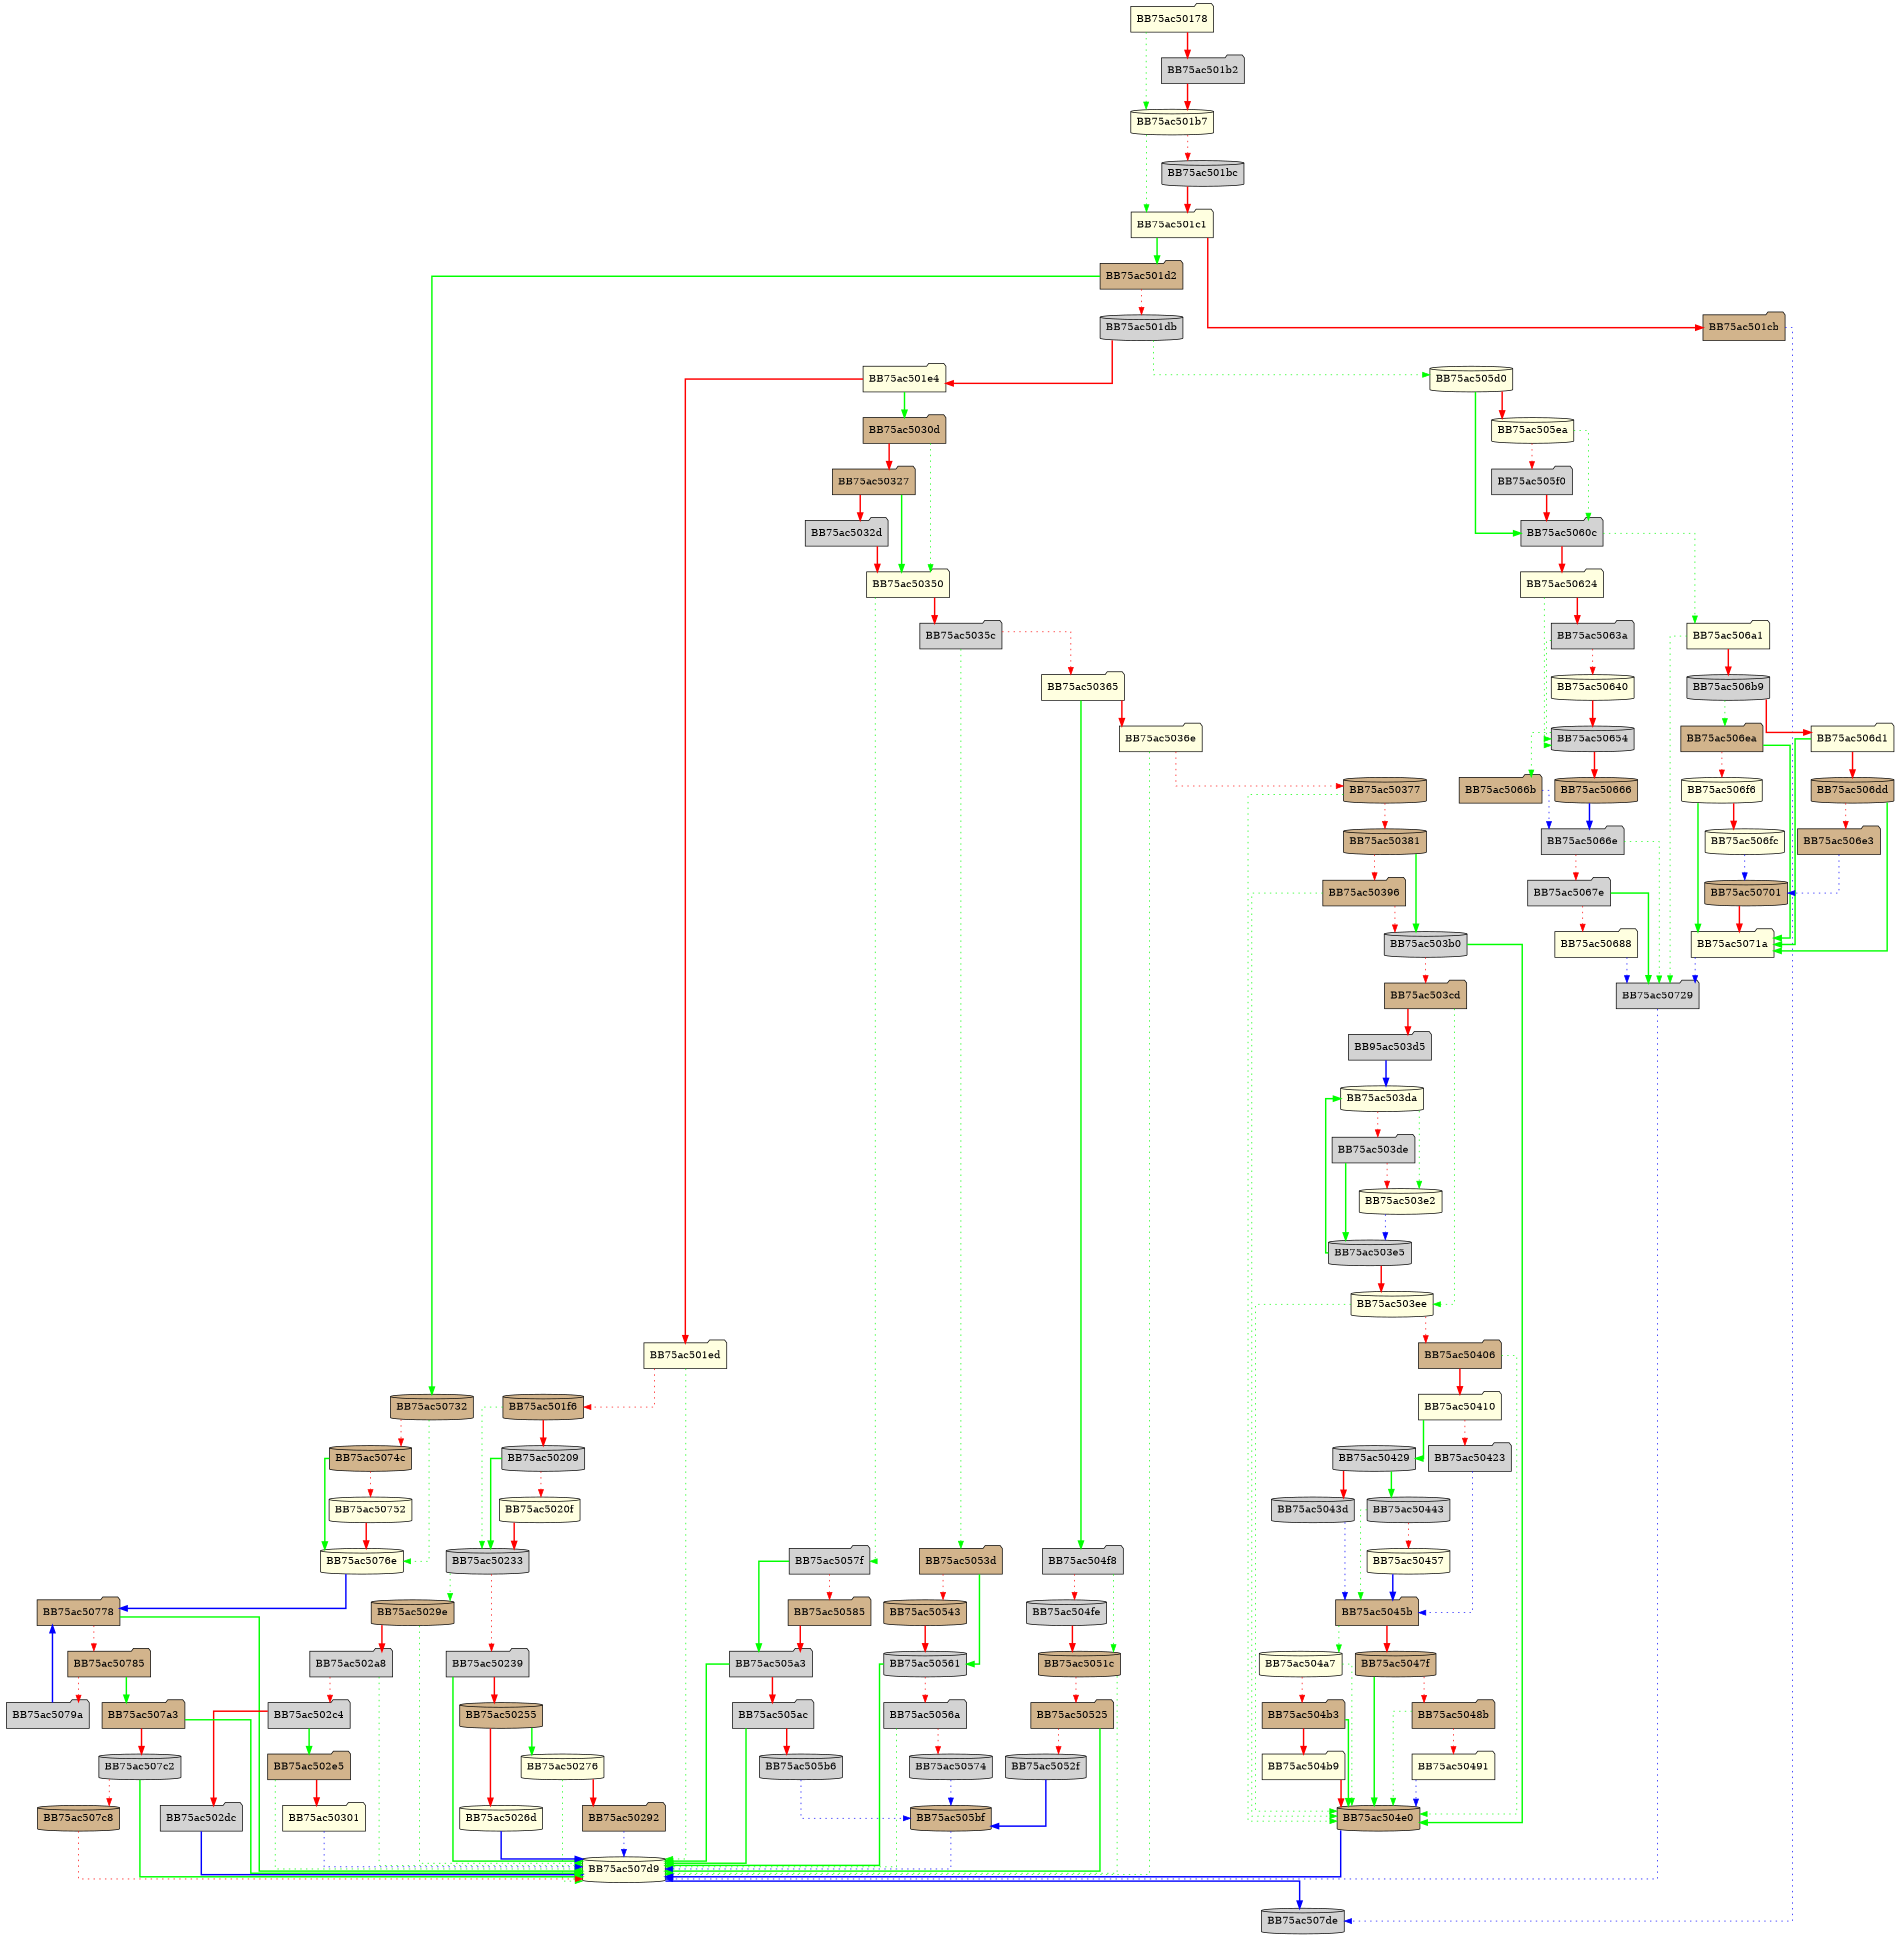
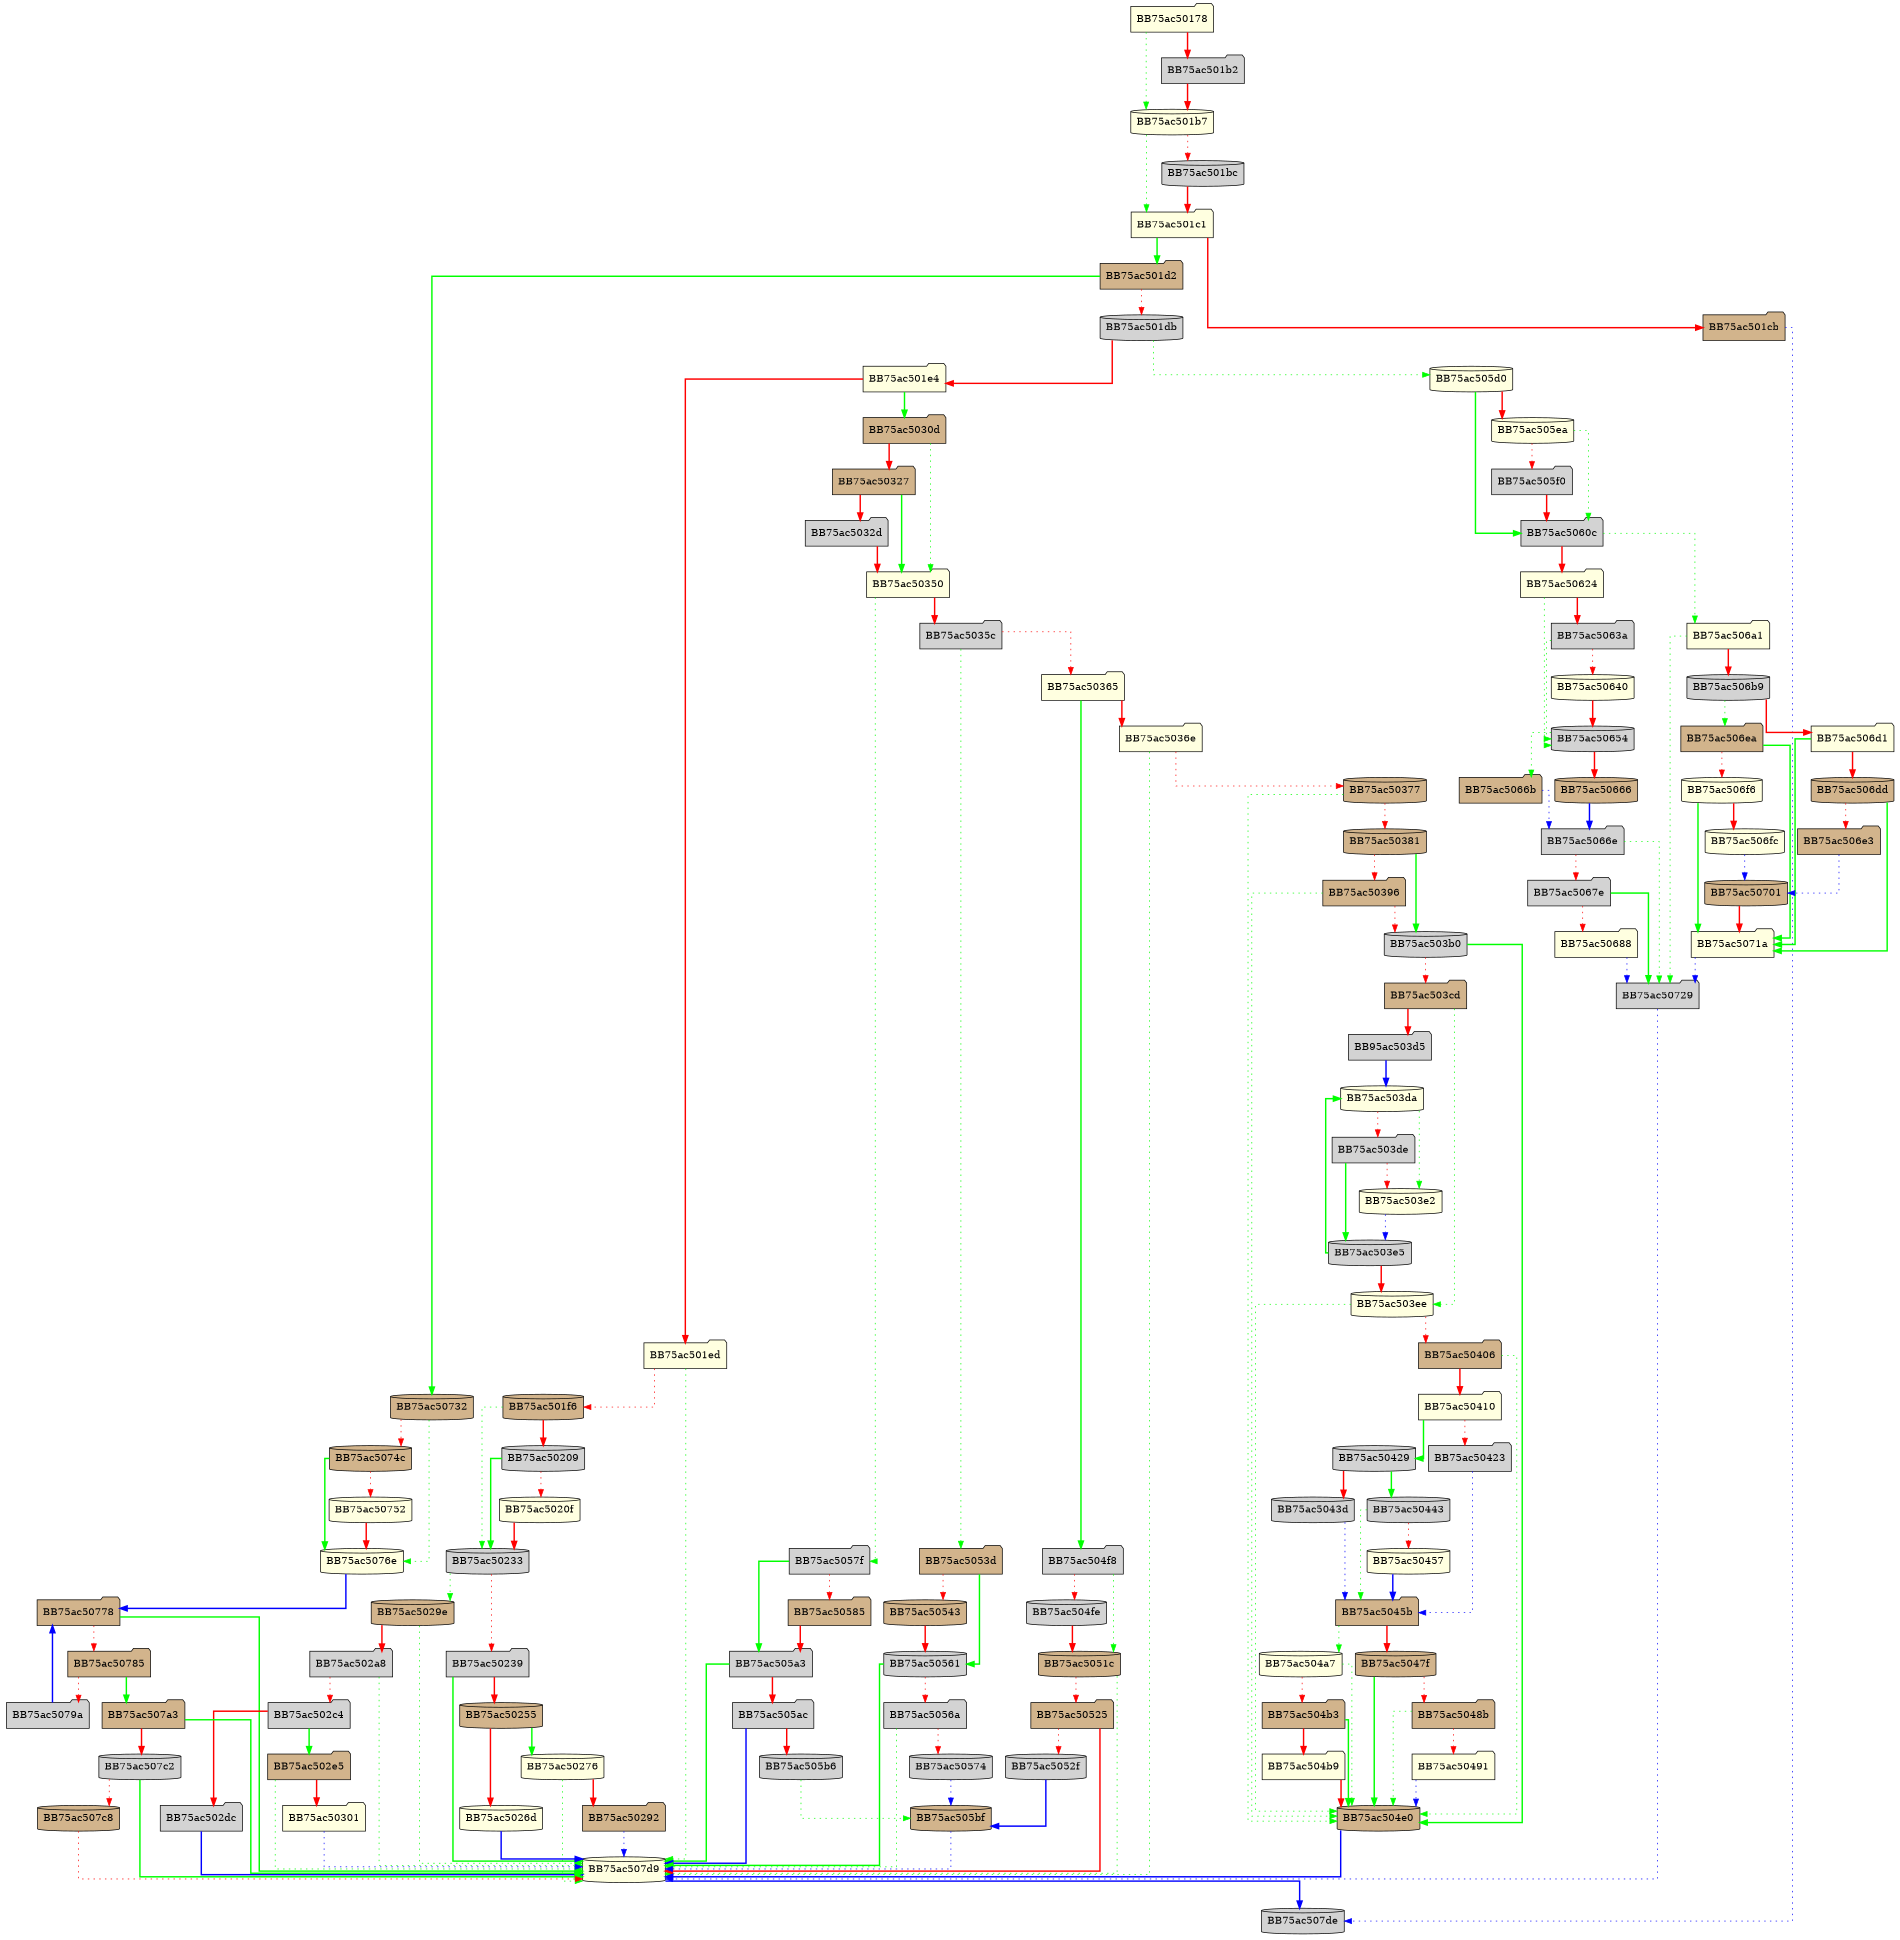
edge "BB75ac505b6" -> "BB75ac505bf": color blue -> green
edge "BB75ac505ac" -> "BB75ac507d9": color green -> blue
edge "BB75ac50525" -> "BB75ac507d9": color green -> red
